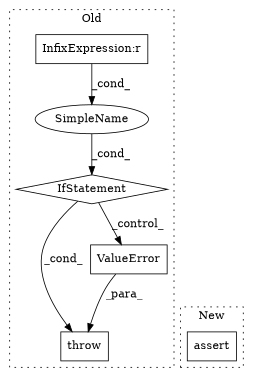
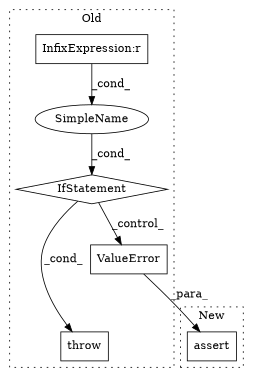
edge "ValueError" -> "throw": now "ValueError" -> "assert"
